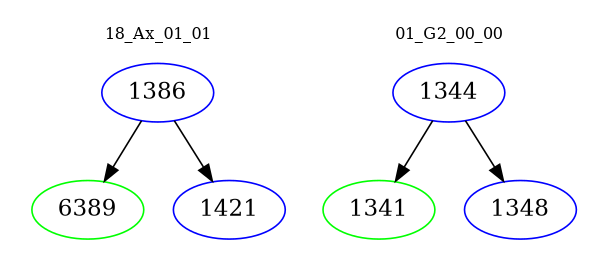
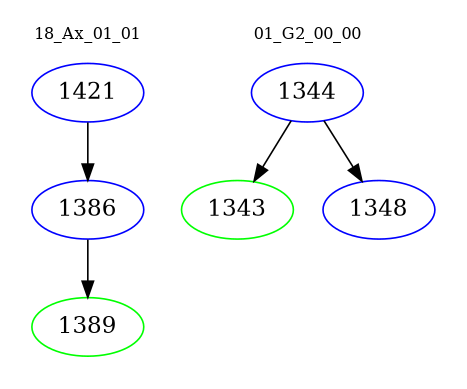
edge "1386" -> "1421": reversed
node "6389": label "6389" -> "1389"
node "1341": label "1341" -> "1343"
